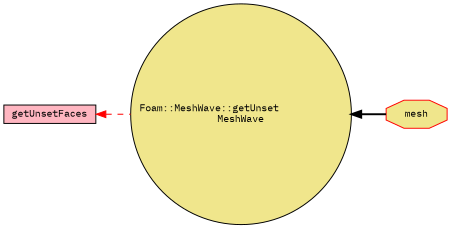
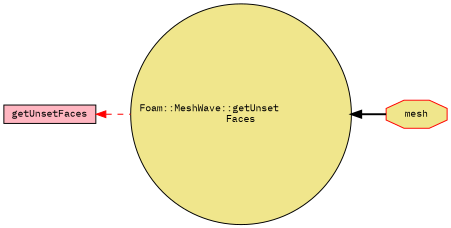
node "Foam::MeshWave::getUnset MeshWave": label "Foam::MeshWave::getUnset MeshWave" -> "Foam::MeshWave::getUnset Faces"
